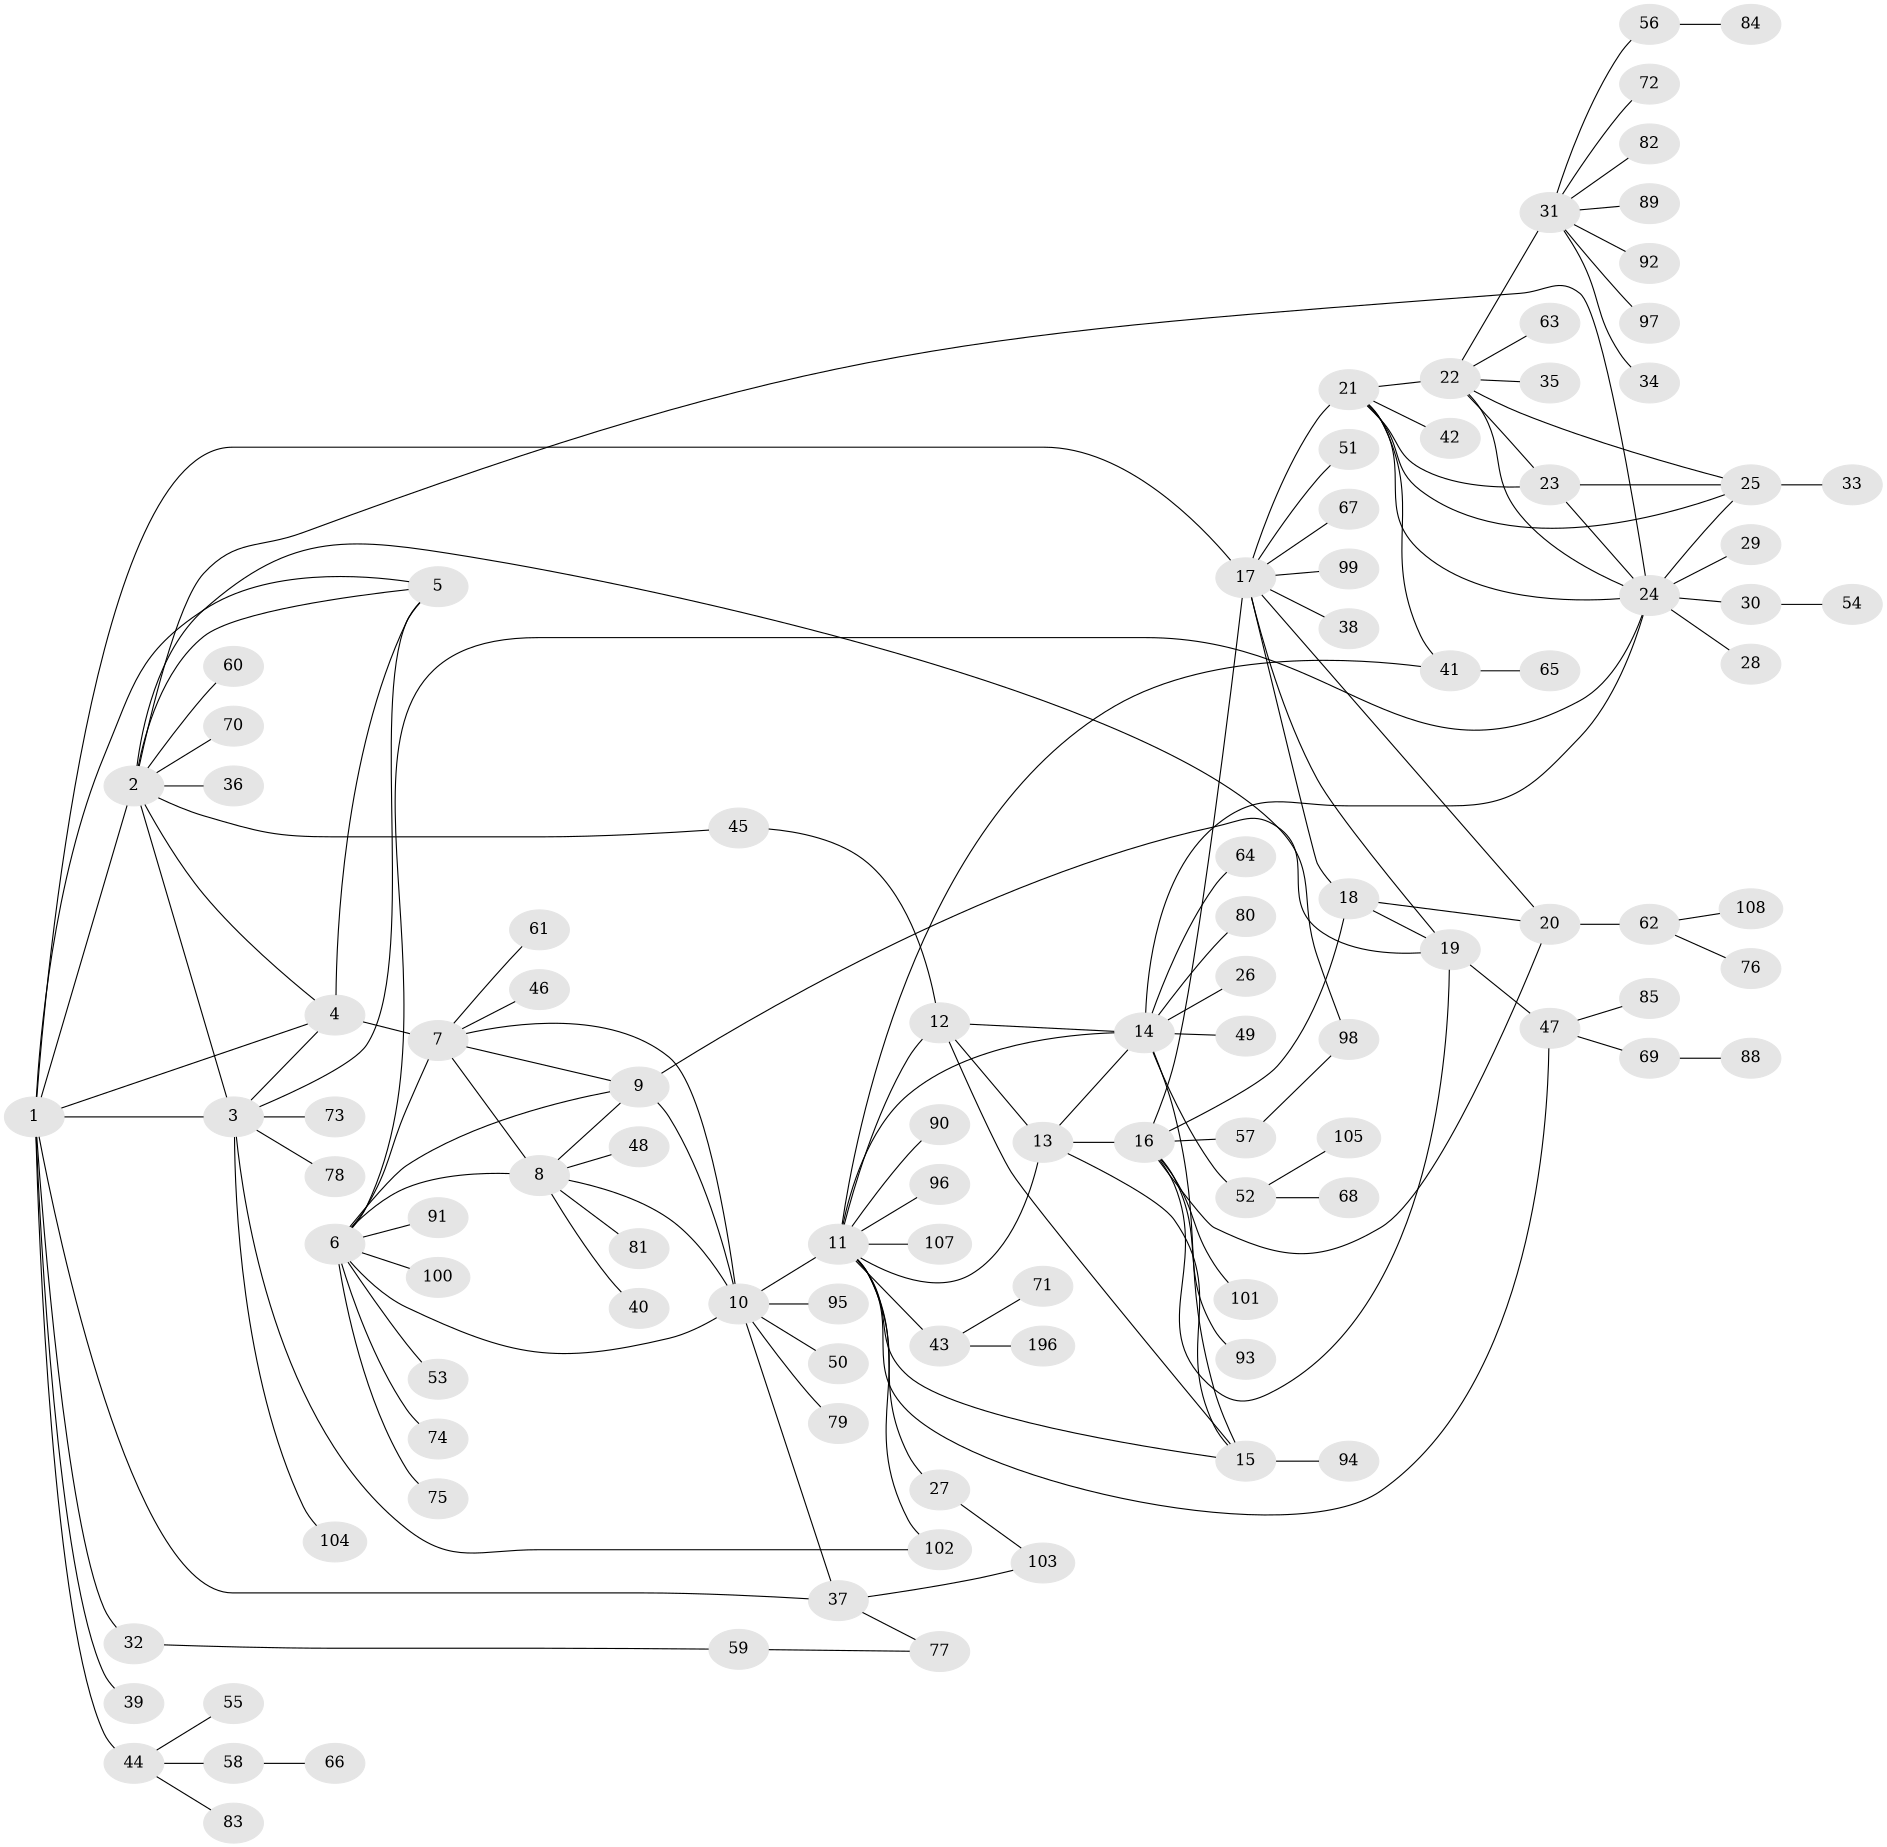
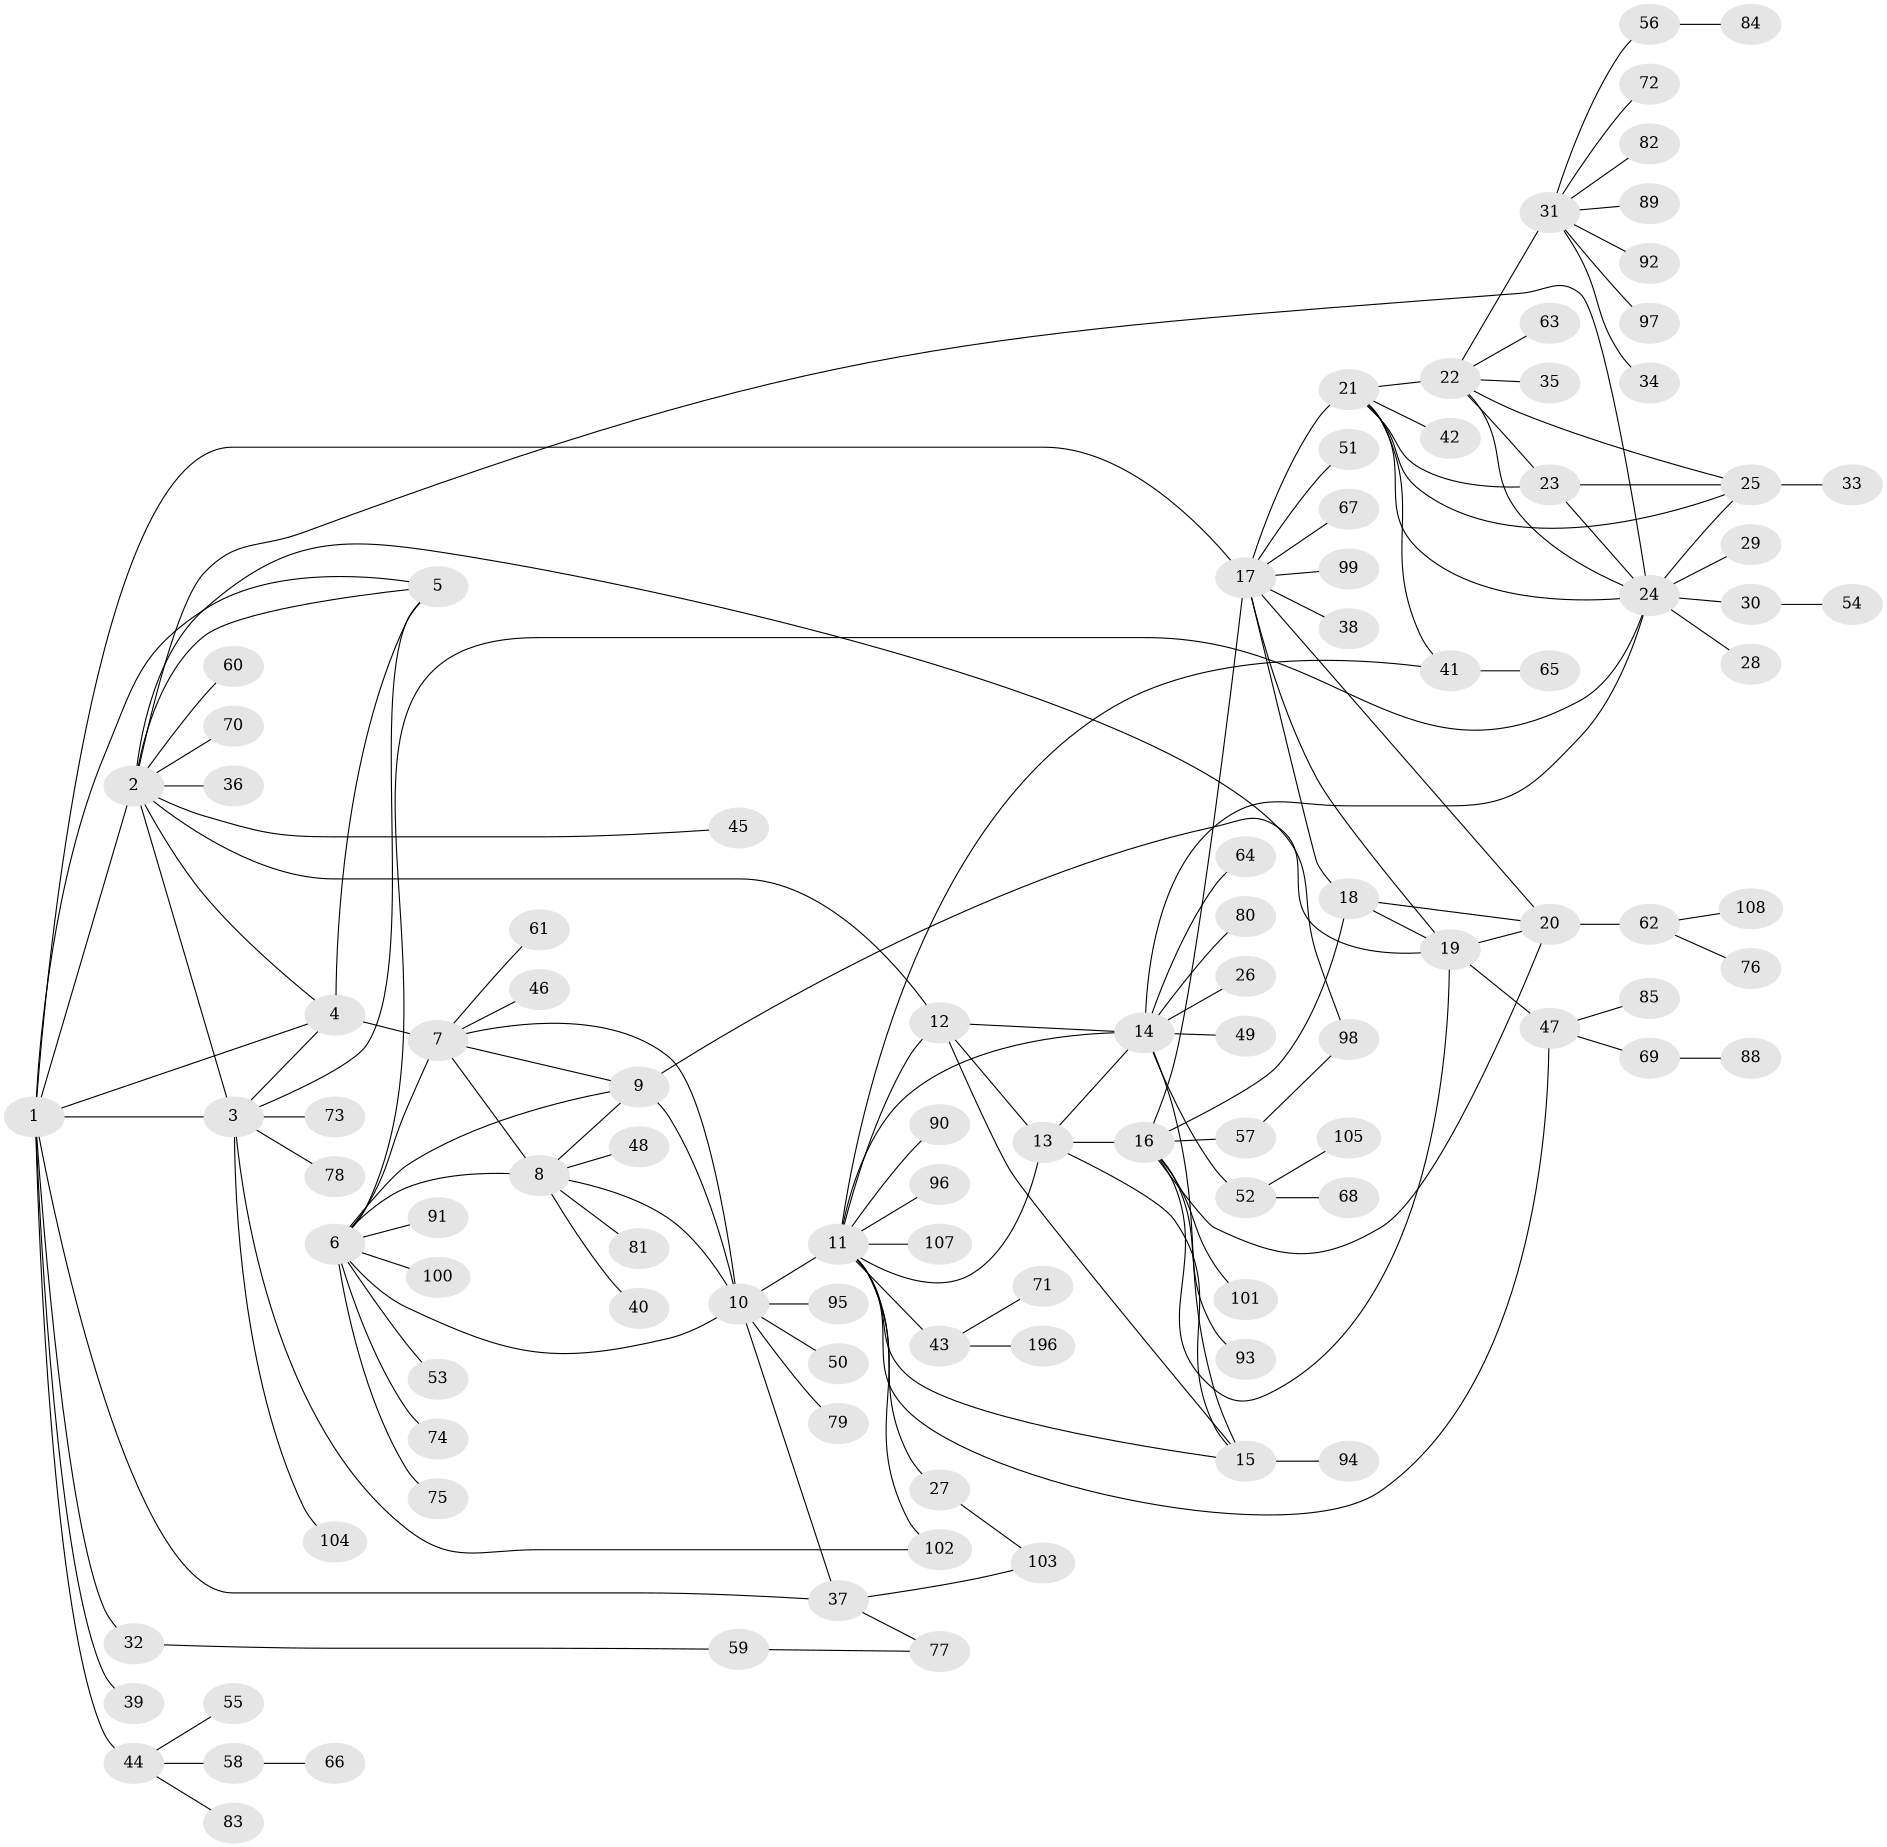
edge "45" -- "12": now "2" -- "12"
edge "20" -- "19": added
